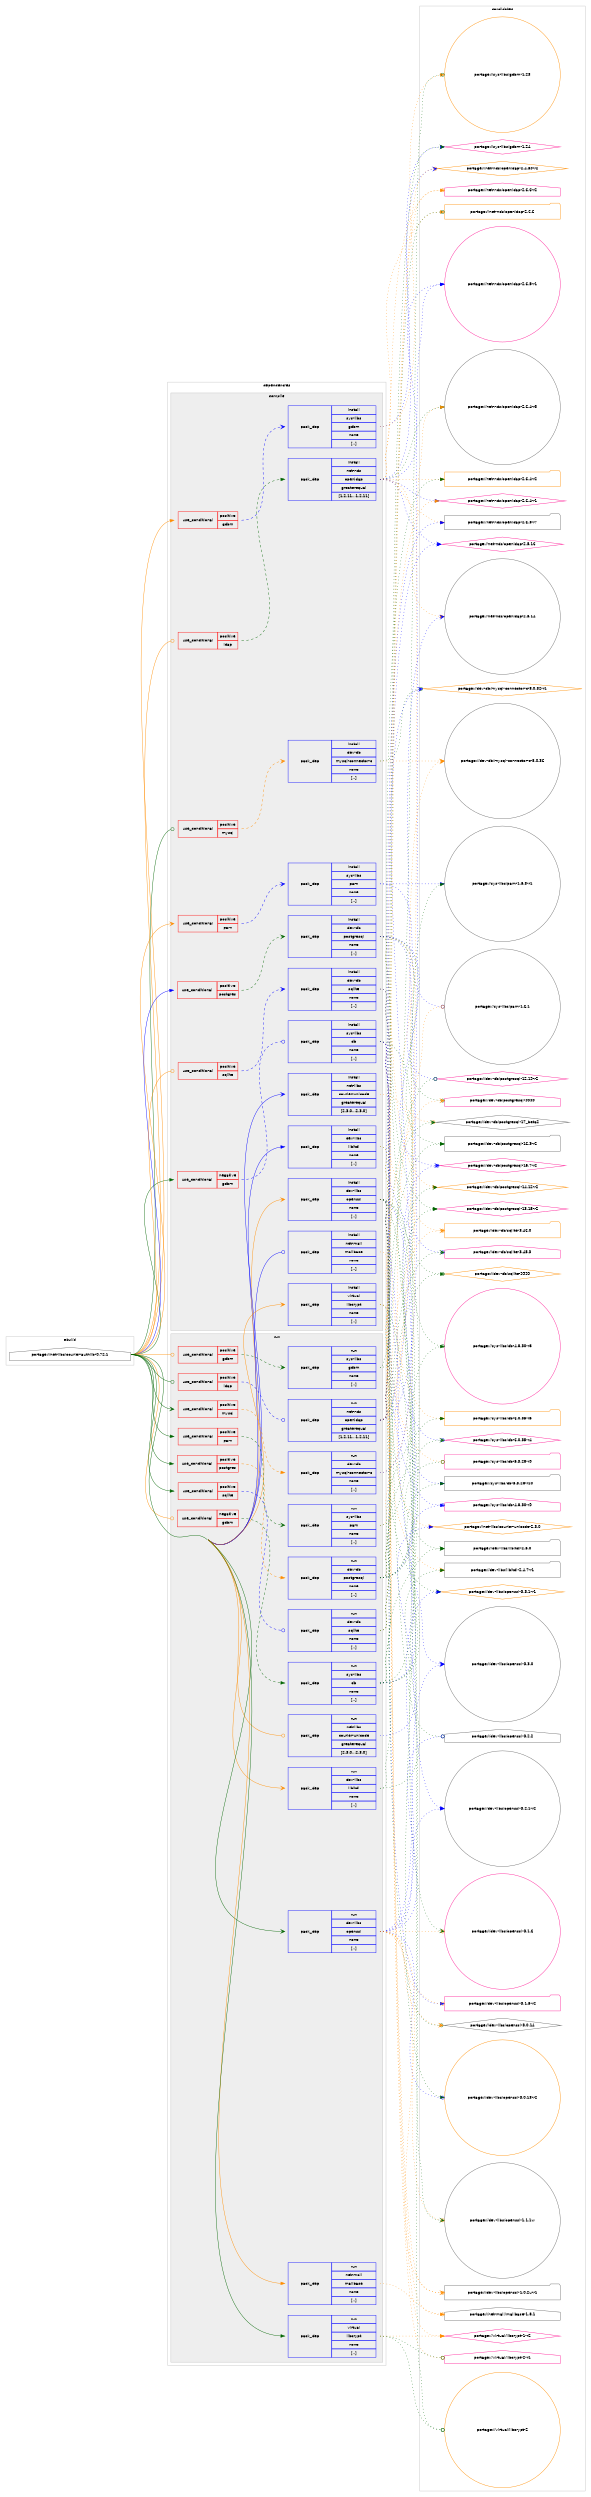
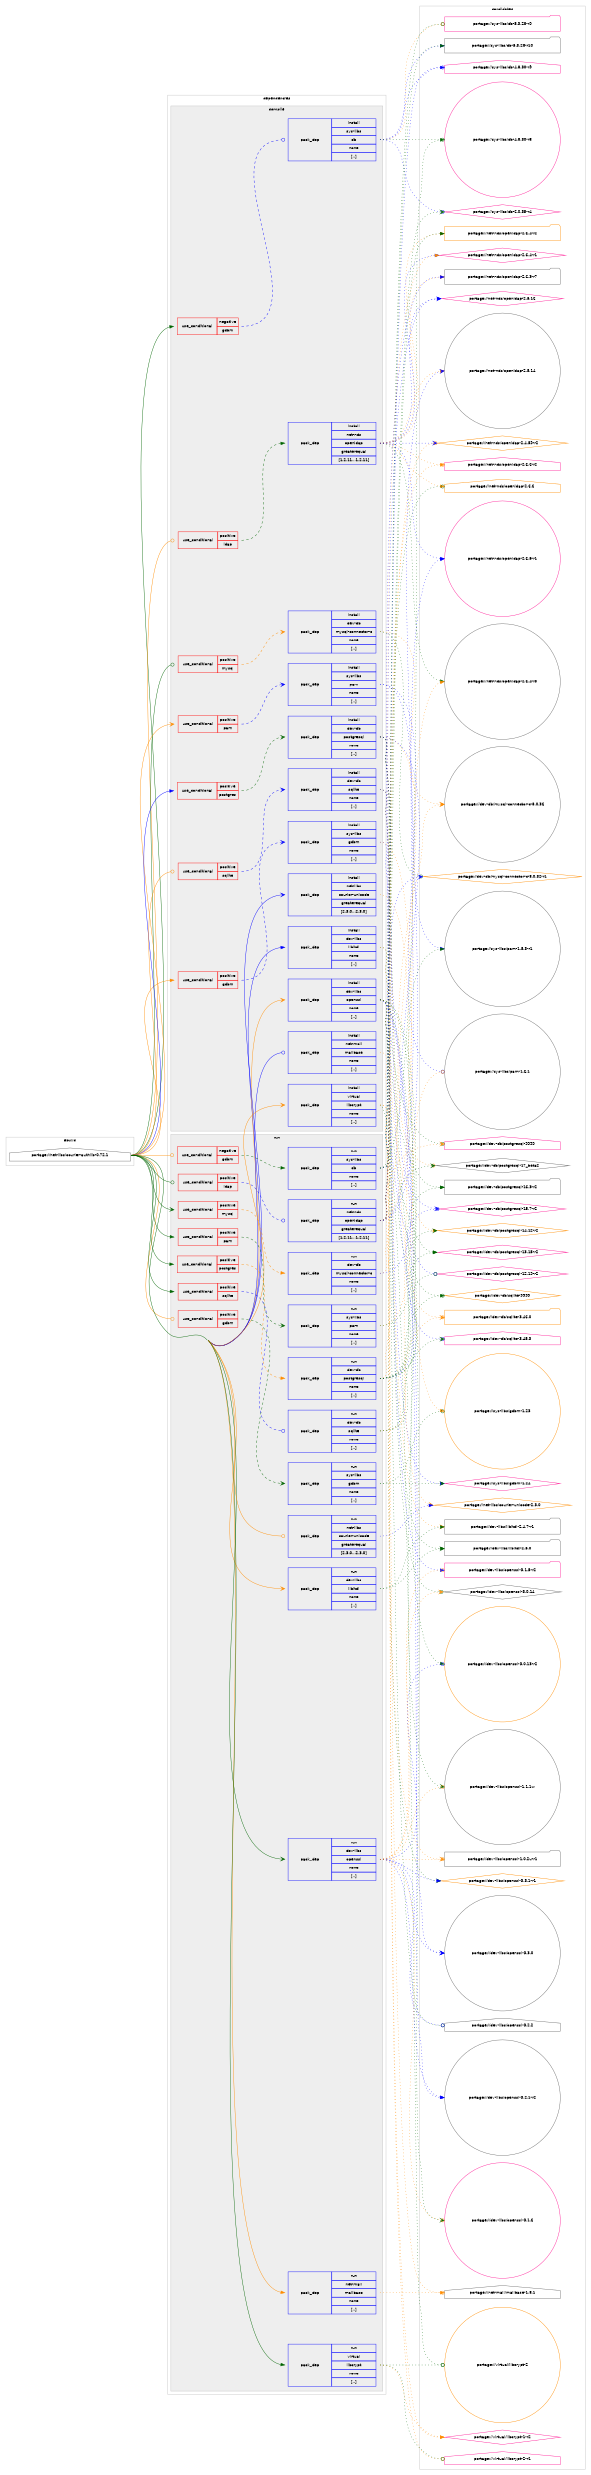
node "portage://net-nds/openldap-2.6.6": shape folder -> house
node "portage://sys-libs/db-6.0.35-r5": removed
